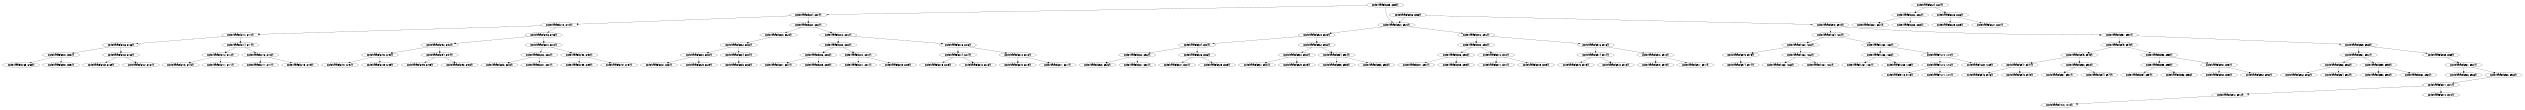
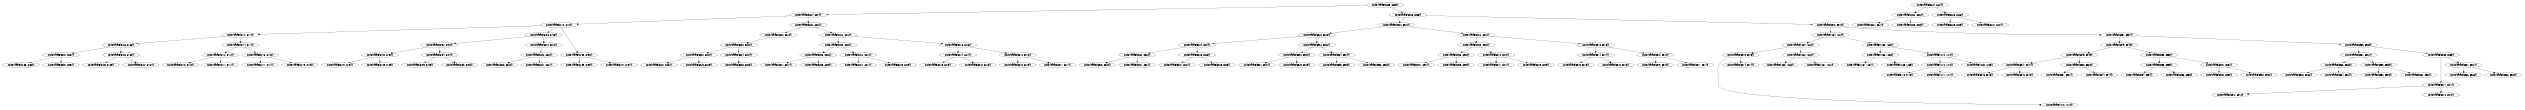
edge "Node{data=[6885, 6885]}" -> "Node{data=[6920, 6920]}": now "Node{data=[6885, 6885]}" -> "Node{data=[6936, 6936]}"
edge "Node{data=[6800, 6800]}" -> "Node{data=[6798, 6798]}": now "Node{data=[6778, 6778]}" -> "Node{data=[6798, 6798]}"
edge "Node{data=[6968, 6968]}" -> "Node{data=[6971, 6971]}": now "Node{data=[6969, 6969]}" -> "Node{data=[6971, 6971]}"
edge "Node{data=[6972, 6972]}" -> "Node{data=[7018, 7018]}": now "Node{data=[6975, 6975]}" -> "Node{data=[7018, 7018]}"
